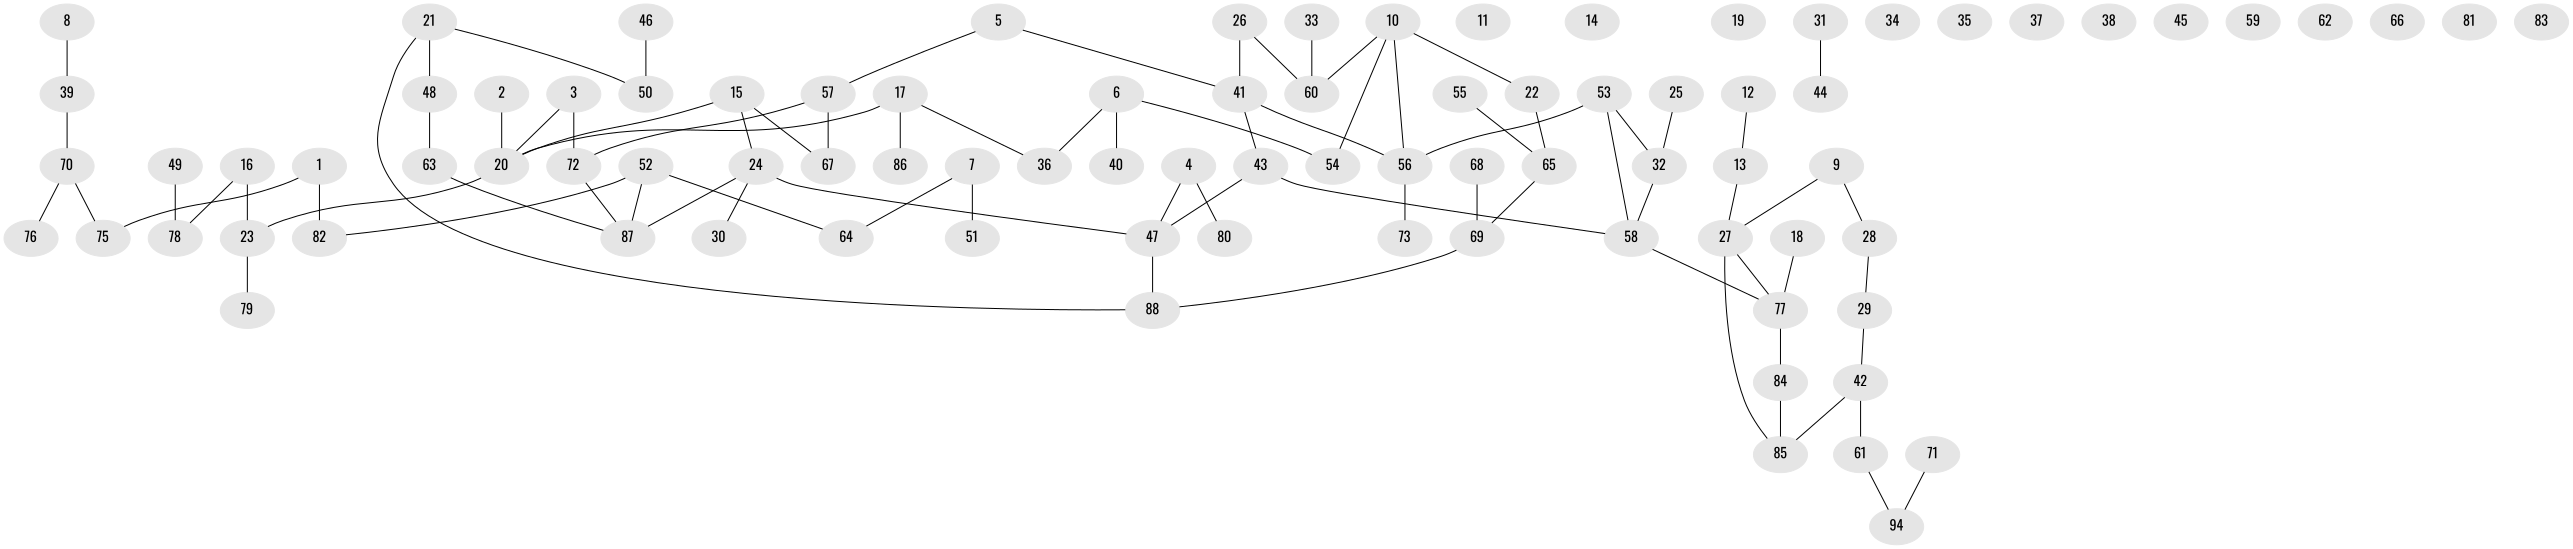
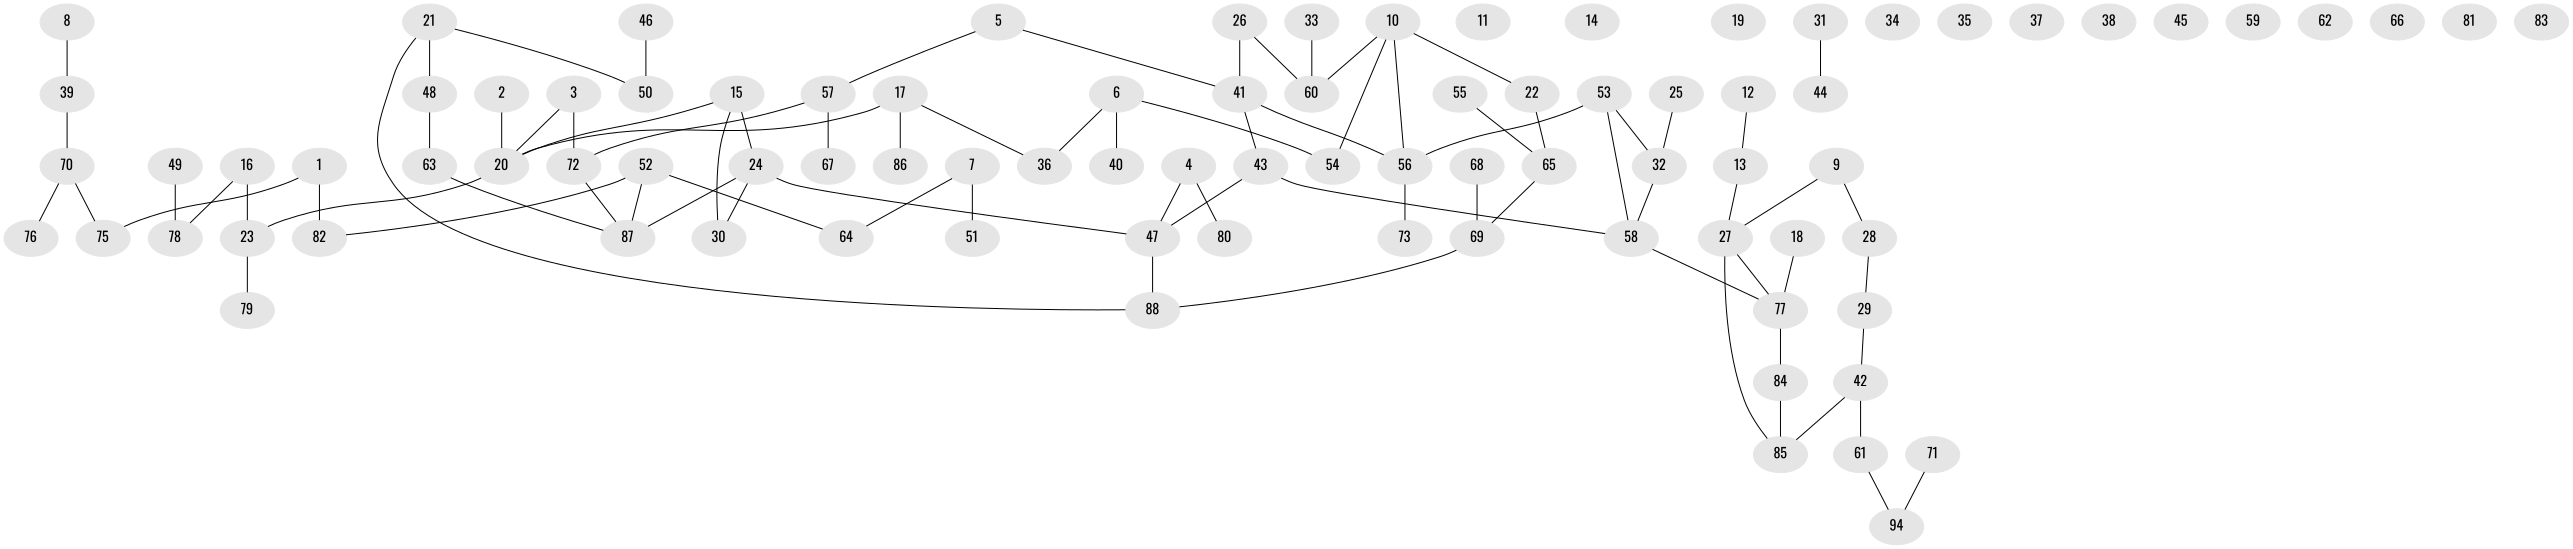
edge "15" -- "67": now "15" -- "30"
